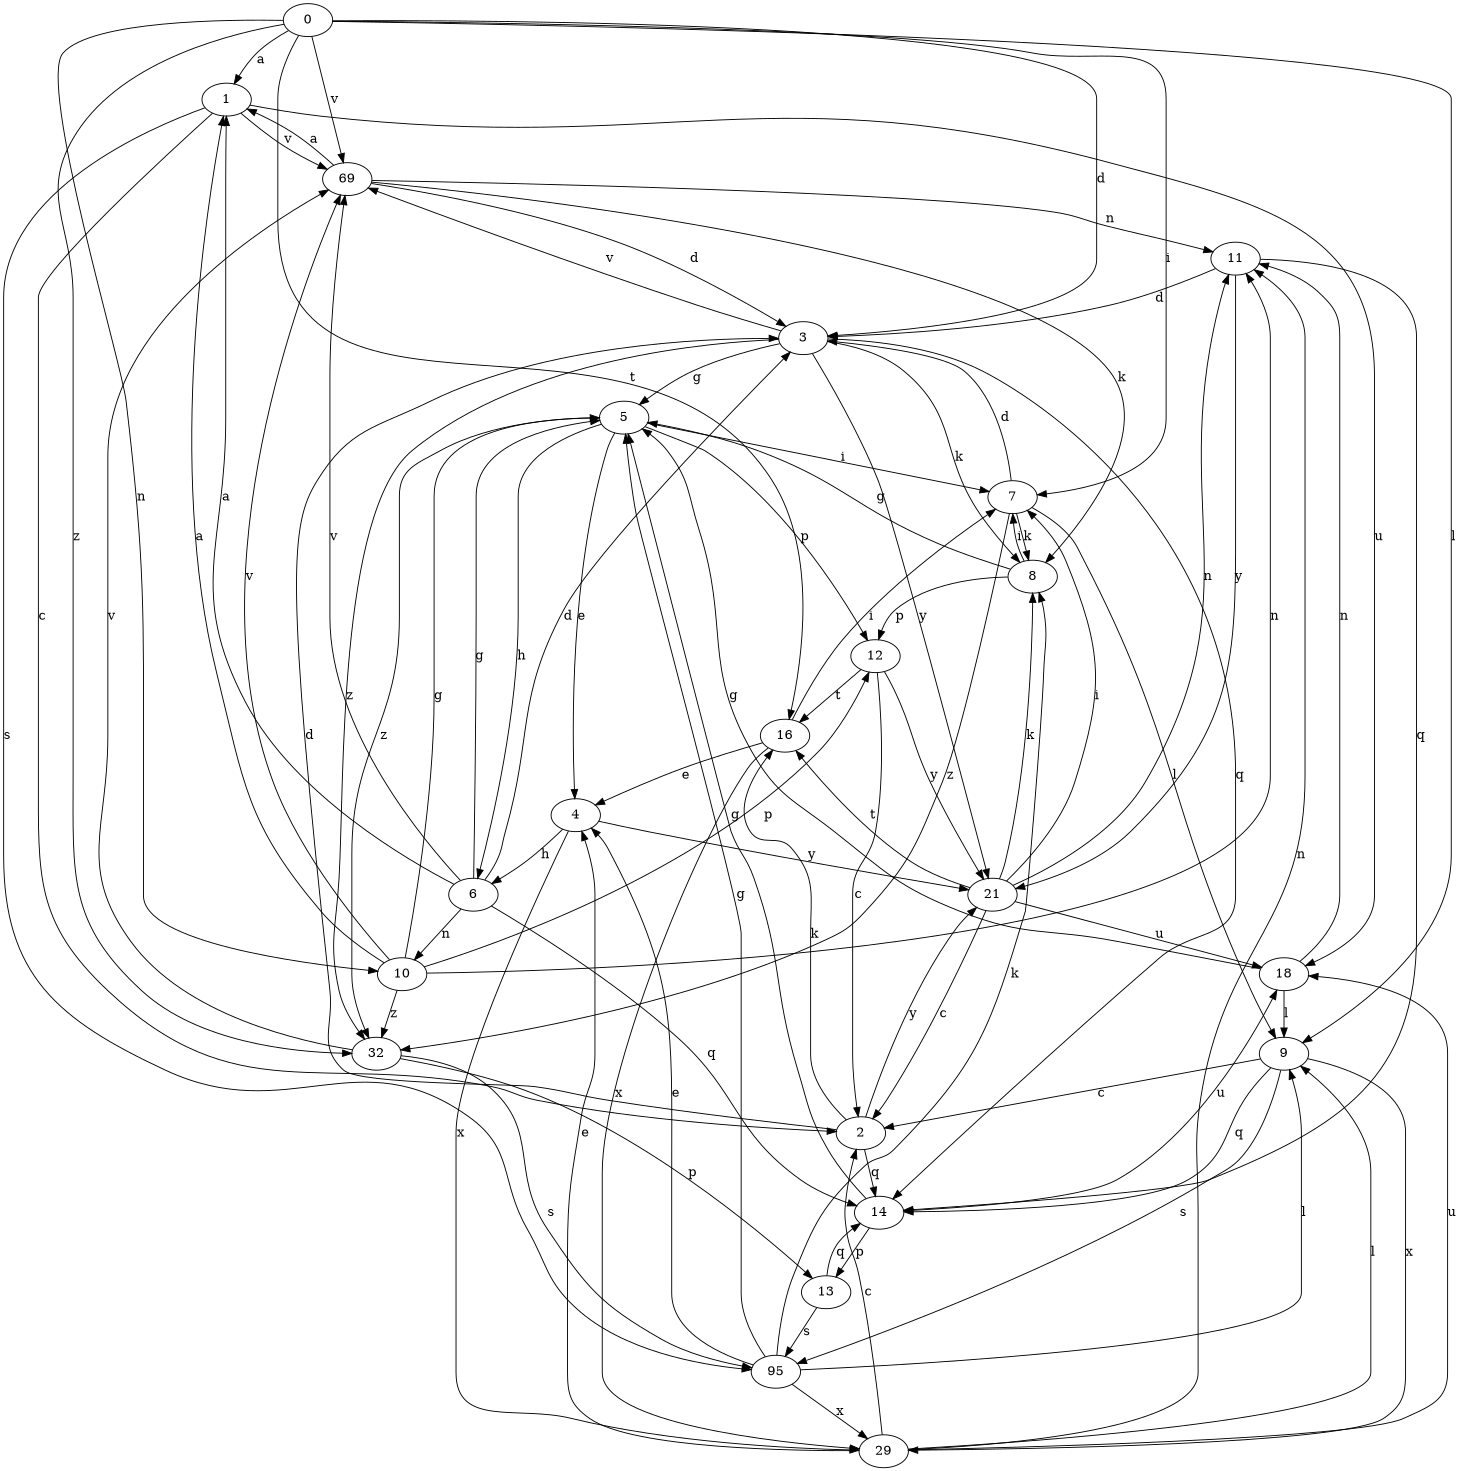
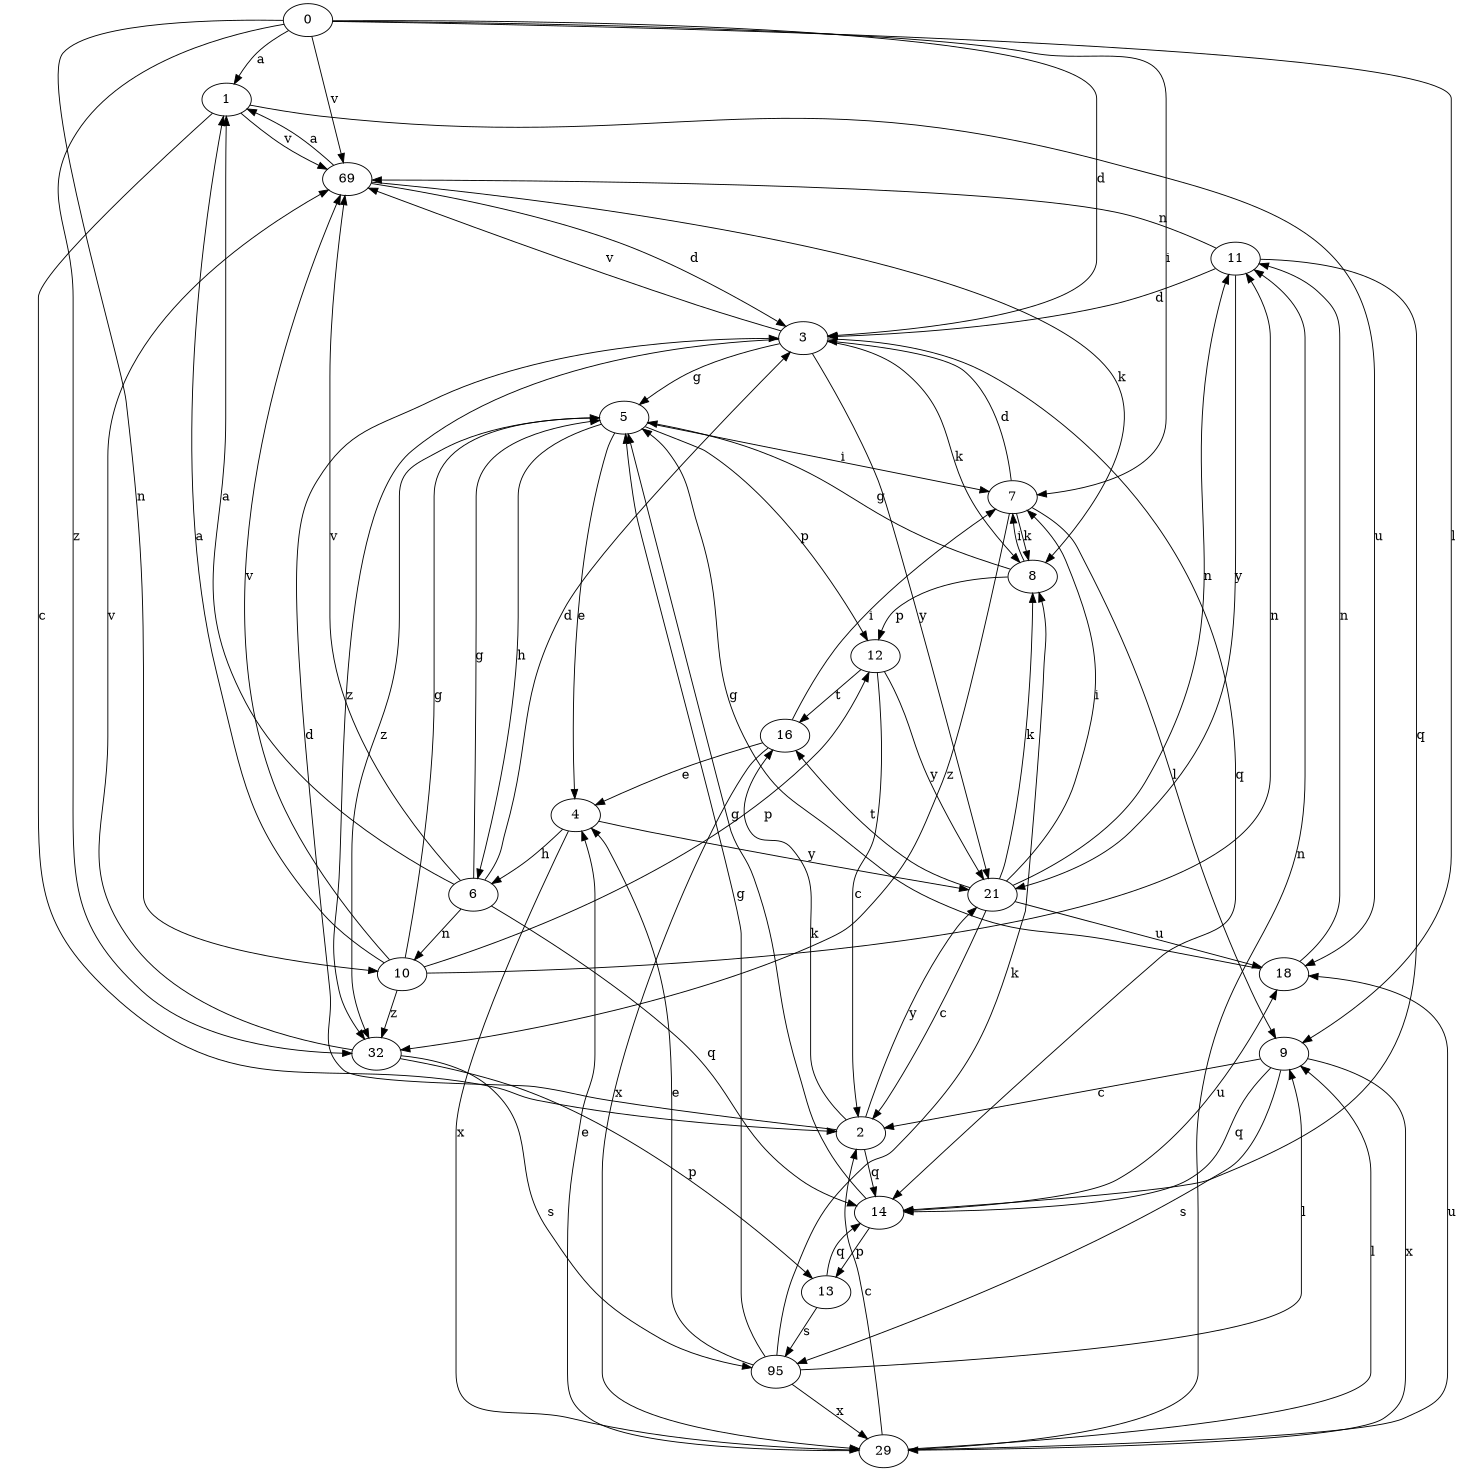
edge "69" -> "11": reversed
edge "0" -> "16": removed, label "t"
edge "1" -> "95": removed, label "s"
edge "18" -> "9": removed, label "l"
